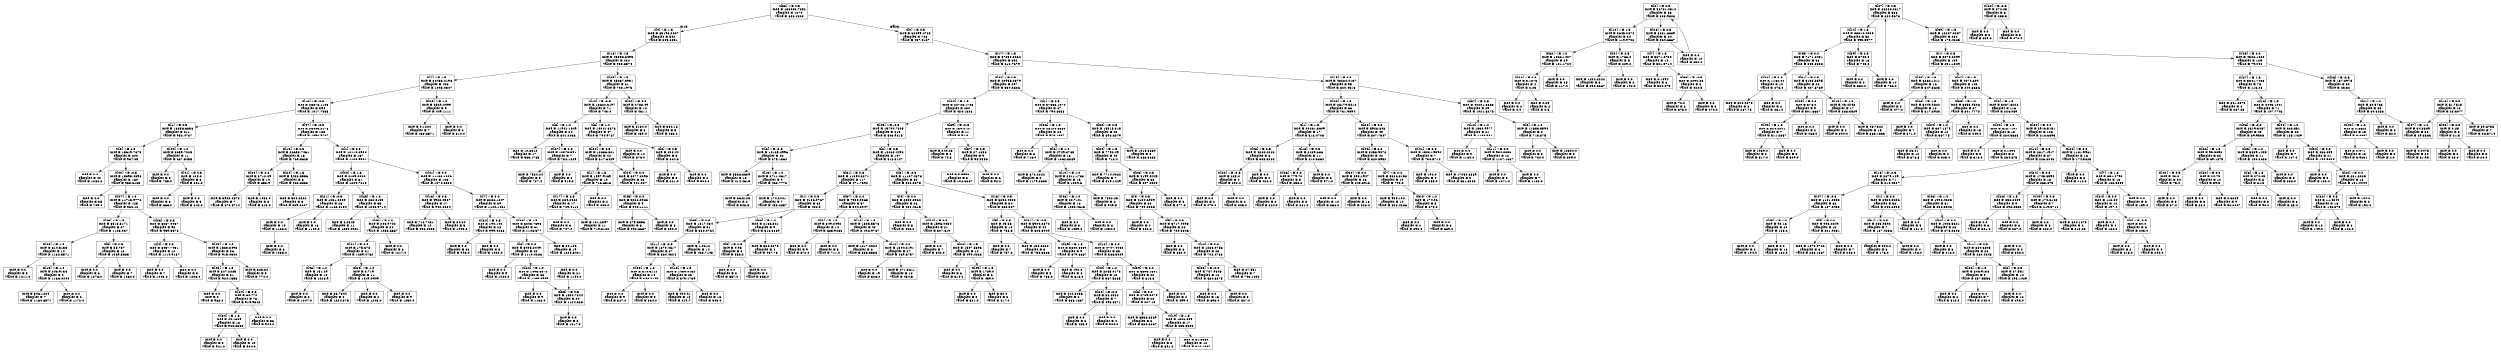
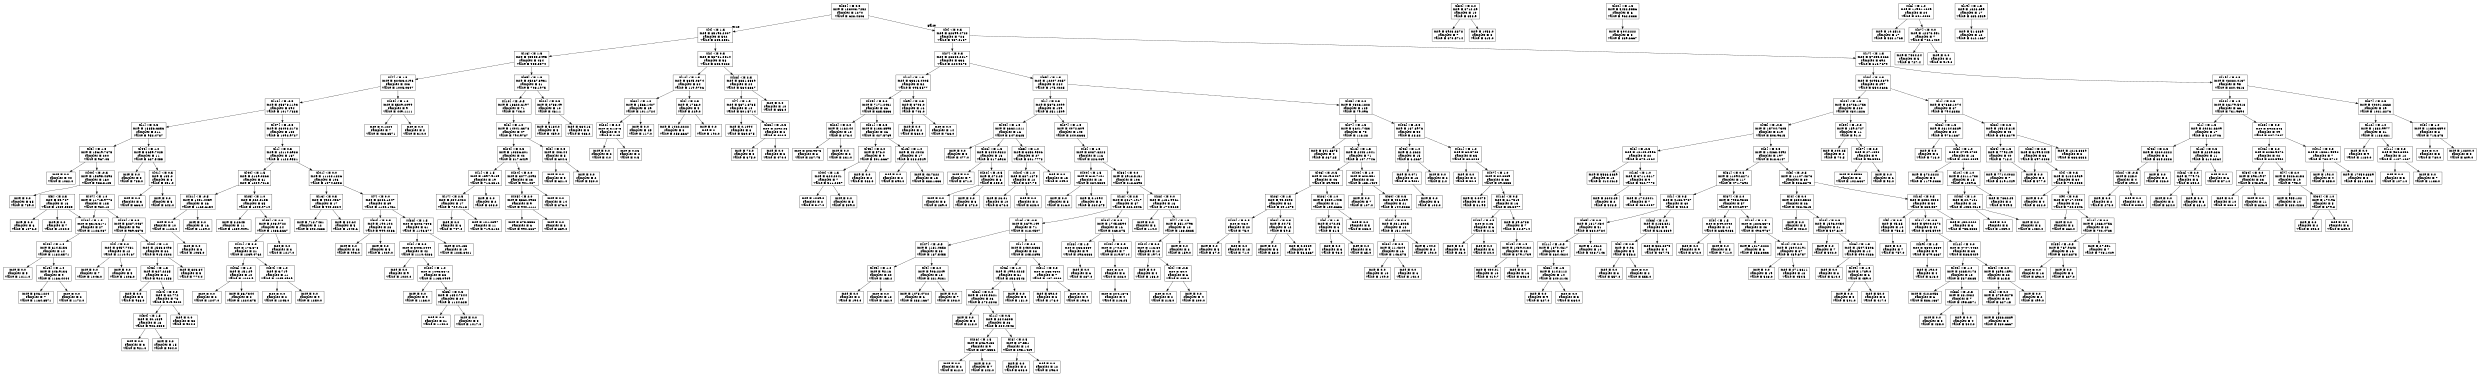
edge "mse = 0.0 samples = 10 value = 653.0" -> "X[2] <= 0.5 mse = 53781.0514 samples = 58 value = 303.9828": now "X[4] <= 1.5 mse = 85193.2007 samples = 542 value = 885.6531" -> "X[2] <= 0.5 mse = 53781.0514 samples = 58 value = 303.9828"
edge "mse = 0.0 samples = 14 value = 766.0" -> "X[27] <= 0.5 mse = 28880.2817 samples = 336 value = 224.9673": now "X[0] <= 0.5 mse = 82699.4723 samples = 728 value = 437.0137" -> "X[27] <= 0.5 mse = 28880.2817 samples = 336 value = 224.9673"
node "mse = 0.0 samples = 2 value = 192.0": label "mse = 0.0 samples = 2 value = 192.0" -> "mse = 0.0 mse = 2 value = 192.0"
edge "X[27] <= 1.5 mse = 4072.609 samples = 143 value = 240.3636" -> "X[35] <= 1.0 mse = 3653.9506 samples = 27 value = 301.7778": now "X[40] <= 1.5 mse = 6662.1211 samples = 16 value = 347.5625" -> "X[35] <= 1.0 mse = 3653.9506 samples = 27 value = 301.7778"
edge "X[21] <= 1.0 mse = 60.5763 samples = 35 value = 30.6286" -> "X[48] <= 1.0 mse = 2.8622 samples = 15 value = 6.2667": now "X[46] <= -0.5 mse = 167.8976 samples = 50 value = 23.32" -> "X[48] <= 1.0 mse = 2.8622 samples = 15 value = 6.2667"
edge "X[10] <= -0.5 mse = 18622.6197 samples = 71 value = 743.0" -> "X[6] <= 1.0 mse = 11941.1649 samples = 24 value = 641.2083": removed
edge "X[16] <= 0.5 mse = 61.7515 samples = 13 value = 25.3077" -> "X[47] <= 1.0 mse = 34.8889 samples = 33 value = 29.3333": reversed
node "X[13] <= 0.5 mse = 26653.7461 samples = 16 value = 769.5625": removed
edge "mse = 0.0 samples = 14 value = 876.0" -> "X[24] <= 2.0 mse = 3077.2098 samples = 23 value = 901.087": reversed
edge "X[26] <= 1.5 mse = 3440.9822 samples = 13 value = 317.6923" -> "X[22] <= -0.5 mse = 272.25 samples = 6 value = 255.5": added
edge "X[34] <= 1.5 mse = 7792.49 samples = 40 value = 718.4" -> "X[23] <= 2.5 mse = 5199.5445 samples = 33 value = 697.0303": now "X[34] <= 1.5 mse = 7792.49 samples = 40 value = 718.4" -> "mse = 0.0 samples = 3 value = 577.0"
edge "X[30] <= 0.5 mse = 486.059 samples = 21 value = 144.5238" -> "mse = 0.0 samples = 3 value = 103.0": now "mse = 0.071 samples = 13 value = 6.9231" -> "mse = 0.0 samples = 3 value = 103.0"
node "X[40] <= 1.5 mse = 2169.0863 samples = 61 value = 1209.7213": label "X[40] <= 1.5 mse = 2169.0863 samples = 61 value = 1209.7213" -> "X[40] <= 1.5 mse = 2169.0863 samples = 61 mse = 1209.7213"
node "value = 0.0 samples = 3 value = 114.0": label "value = 0.0 samples = 3 value = 114.0" -> "mse = 0.0 samples = 3 value = 114.0"
node "mse = 0.0 samples = 13 value = 826.0": label "mse = 0.0 samples = 13 value = 826.0" -> "mse = 0.0 samples = 11 value = 826.0"
edge "X[1] <= 2.0 mse = 2430.3636 samples = 38 value = 245.2895" -> "mse = 0.0 samples = 5 value = 181.0": now "X[1] <= 2.0 mse = 2430.3636 samples = 38 value = 245.2895" -> "X[46] <= 1.0 mse = 1992.4225 samples = 31 value = 258.3548"
edge "X[40] <= 0.5 mse = 170.8163 samples = 7 value = 219.5714" -> "mse = 204.1875 samples = 4 value = 213.25": now "mse = 2.0 samples = 3 value = 228.0" -> "mse = 204.1875 samples = 4 value = 213.25"
node "mse = 0.0 samples = 3 value = 321.0": removed
edge "X[23] <= 1.5 mse = 3513.5171 samples = 27 value = 1128.037" -> "X[5] <= 2.5 mse = 35.787 samples = 13 value = 1069.5385": reversed
edge "X[9] <= 0.5 mse = 45.65 samples = 10 value = 756.5" -> "mse = 150.2222 samples = 3 value = 755.3333": now "X[13] <= 0.5 mse = 8252.4338 samples = 54 value = 633.537" -> "mse = 150.2222 samples = 3 value = 755.3333"
node "mse = 0.0 samples = 15 value = 71.0": added
node "samples = 392.0 samples = 3 value = 176.0": label "samples = 392.0 samples = 3 value = 176.0" -> "mse = 392.0 samples = 3 value = 176.0"
edge "mse = 0.0 samples = 2 value = 308.0" -> "X[8] <= 2.5 mse = 27.551 samples = 14 value = 295.1429": reversed
edge "X[11] <= -0.5 mse = 1370.4617 samples = 37 value = 364.4324" -> "X[15] <= 1.5 mse = 1439.0132 samples = 23 value = 379.1739": now "mse = 89.6735 samples = 7 value = 28.5714" -> "X[15] <= 1.5 mse = 1439.0132 samples = 23 value = 379.1739"
node "mse = 0.0 samples = 5 value = 733.0": removed
edge "mse = 0.0 samples = 21 value = 1140.0" -> "X[35] <= 0.5 mse = 1654.7344 samples = 24 value = 1124.625": reversed
edge "X[34] <= 1.0 mse = 3.719 samples = 11 value = 1249.0909" -> "mse = 86.7344 samples = 8 value = 1224.375": now "X[46] <= 1.0 mse = 151.29 samples = 10 value = 1228.9" -> "mse = 86.7344 samples = 8 value = 1224.375"
node "mse = 0.0 mse = 5 value = 988.0": label "mse = 0.0 mse = 5 value = 988.0" -> "mse = 0.0 samples = 5 value = 988.0"
edge "X[6] <= 0.0 mse = 2789.5275 samples = 20 value = 627.15" -> "X[19] <= 1.5 mse = 1326.699 samples = 17 value = 635.3529": removed
node "mse = 0.0 samples = 5 value = 691.0": removed
